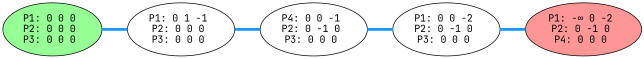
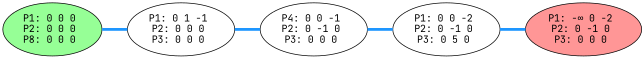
node "P1: 0 0 0 P2: 0 0 0 P3: 0 0 0": label "P1: 0 0 0 P2: 0 0 0 P3: 0 0 0" -> "P1: 0 0 0 P2: 0 0 0 P8: 0 0 0"
node "P1: 0 0 -2 P2: 0 -1 0 P3: 0 0 0": label "P1: 0 0 -2 P2: 0 -1 0 P3: 0 0 0" -> "P1: 0 0 -2 P2: 0 -1 0 P3: 0 5 0"
node "P1: -∞ 0 -2 P2: 0 -1 0 P4: 0 0 0": label "P1: -∞ 0 -2 P2: 0 -1 0 P4: 0 0 0" -> "P1: -∞ 0 -2 P2: 0 -1 0 P3: 0 0 0"
